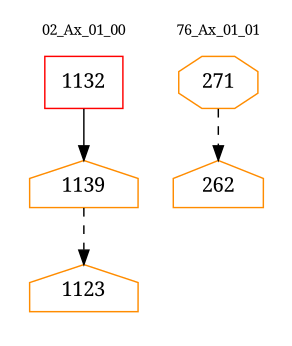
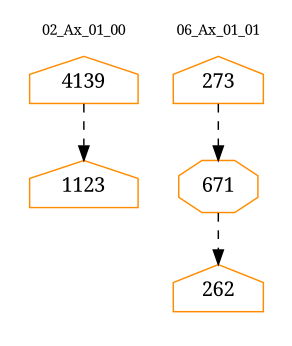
cluster "76_Ax_01_01": label "76_Ax_01_01" -> "06_Ax_01_01"
node "1132": removed
node "273": added
node "271": label "271" -> "671"
node "1139": label "1139" -> "4139"
